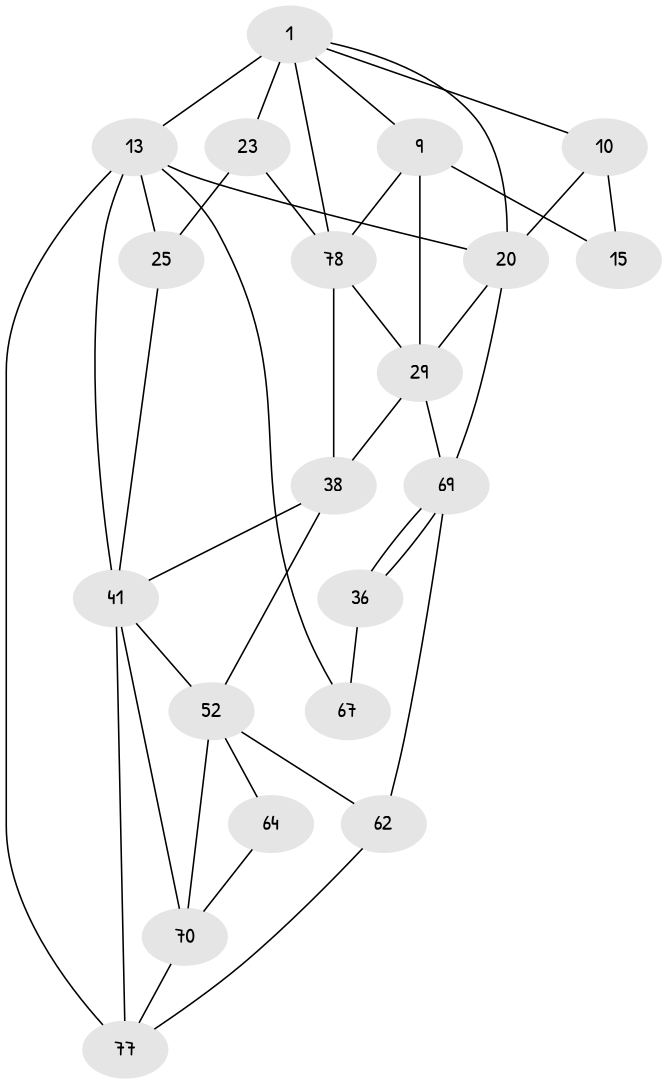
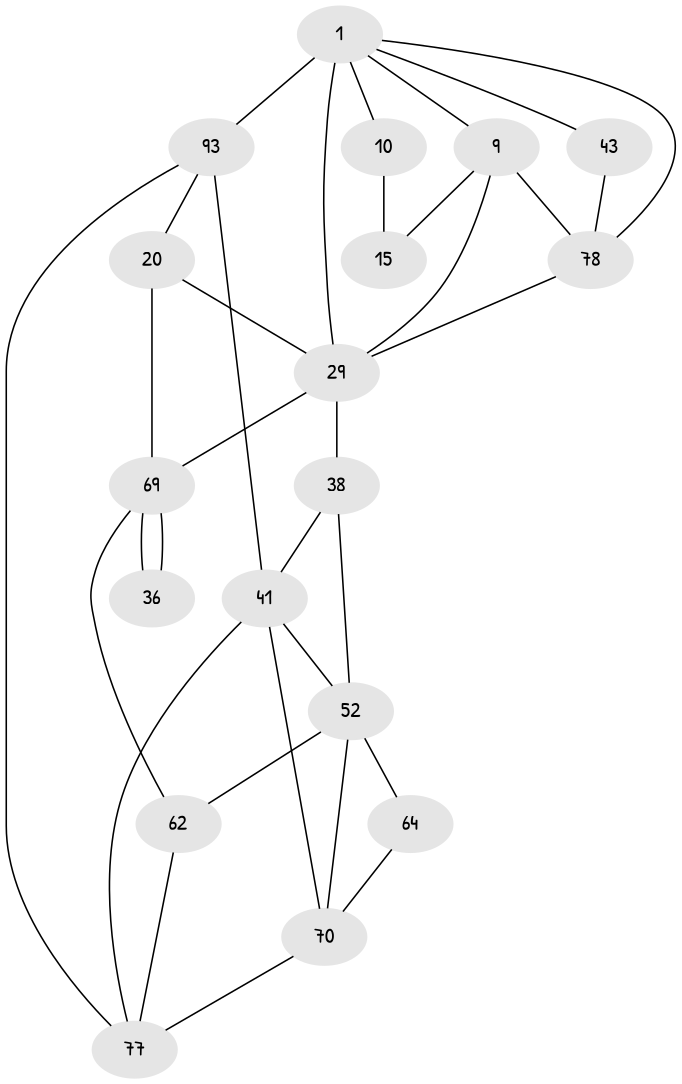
edge "1" -- "20": now "1" -- "29"
node "13": label "13" -> "93"
node "23": label "23" -> "43"
edge "10" -- "20": removed
node "25": removed
edge "78" -- "38": removed
node "67": removed
